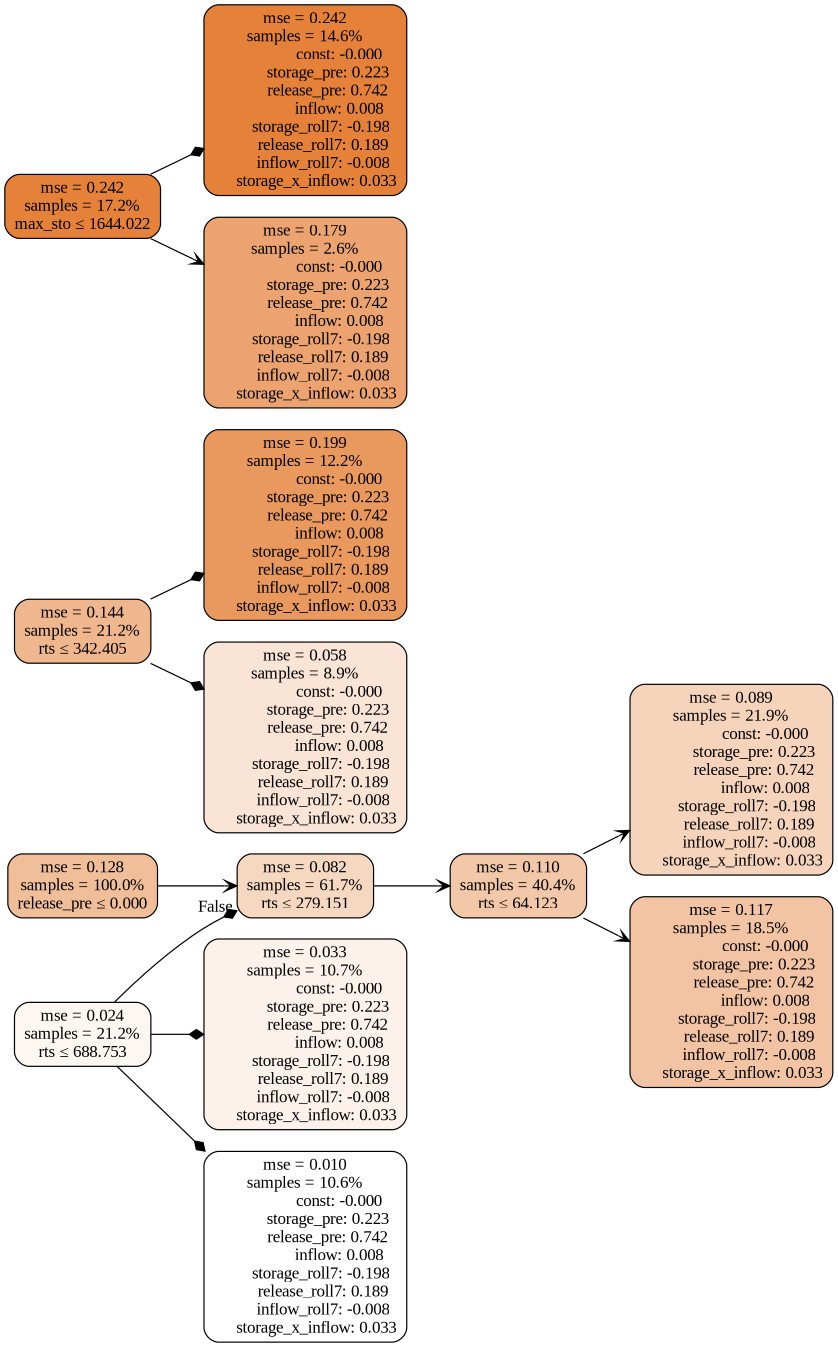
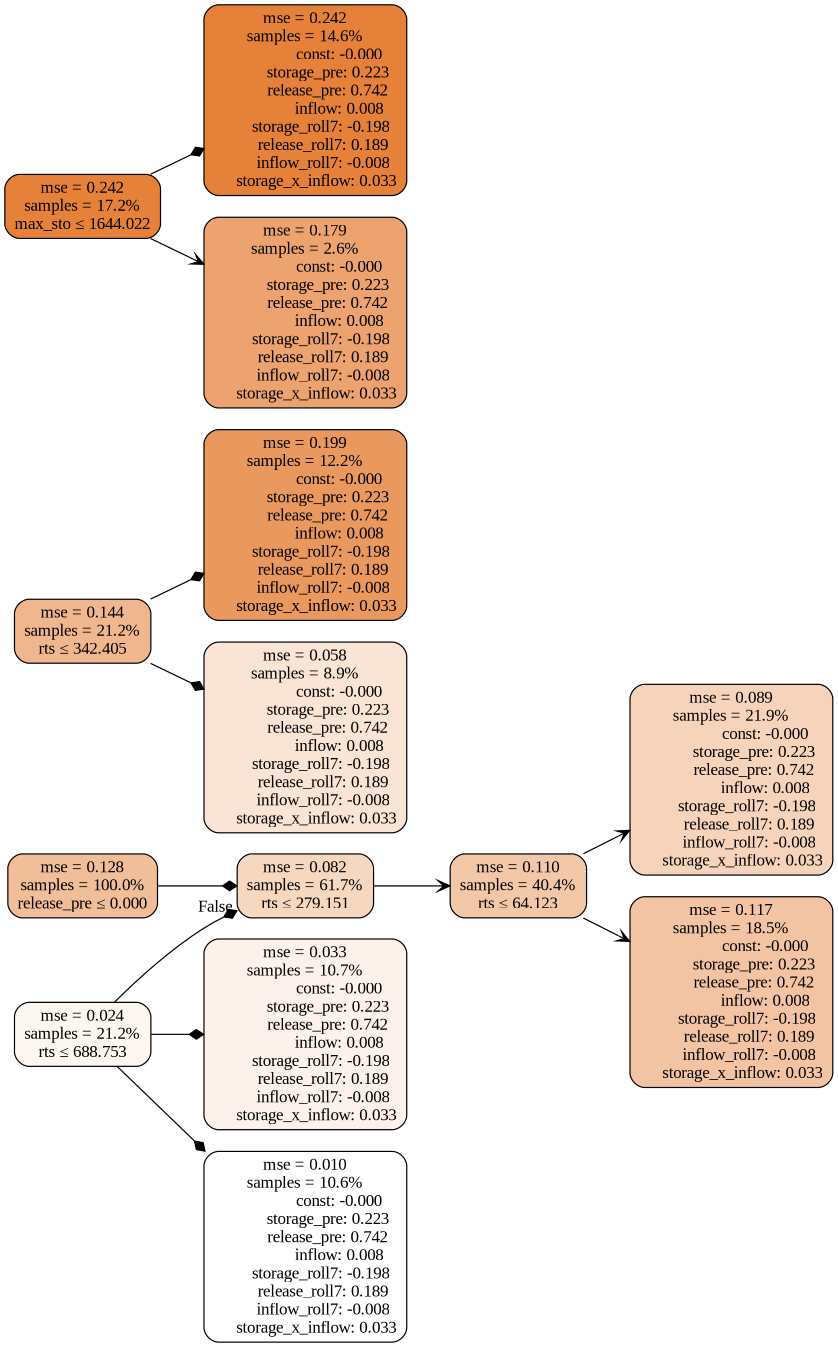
edge "mse = 0.128 samples = 100.0% release_pre ≤ 0.000" -> "mse = 0.082 samples = 61.7% rts ≤ 279.151": arrowhead vee -> diamond
